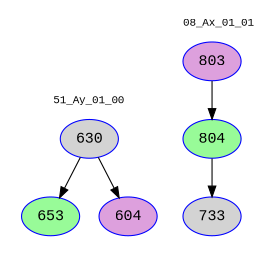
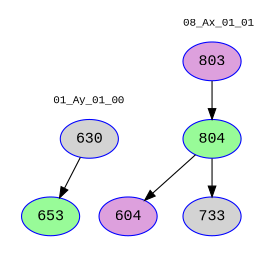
cluster "51_Ay_01_00": label "51_Ay_01_00" -> "01_Ay_01_00"
edge "630" -> "604": now "804" -> "604"
